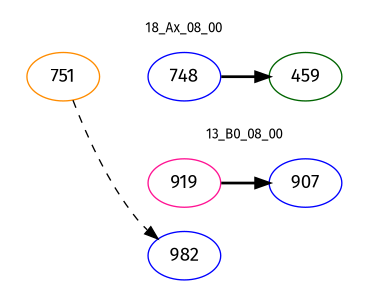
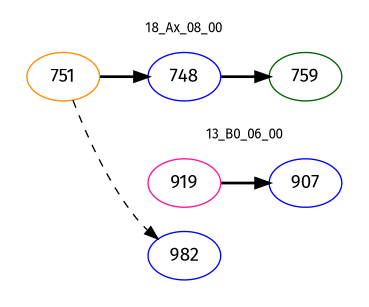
edge "751" -> "748": added
node "459": label "459" -> "759"
cluster "13_B0_08_00": label "13_B0_08_00" -> "13_B0_06_00"
